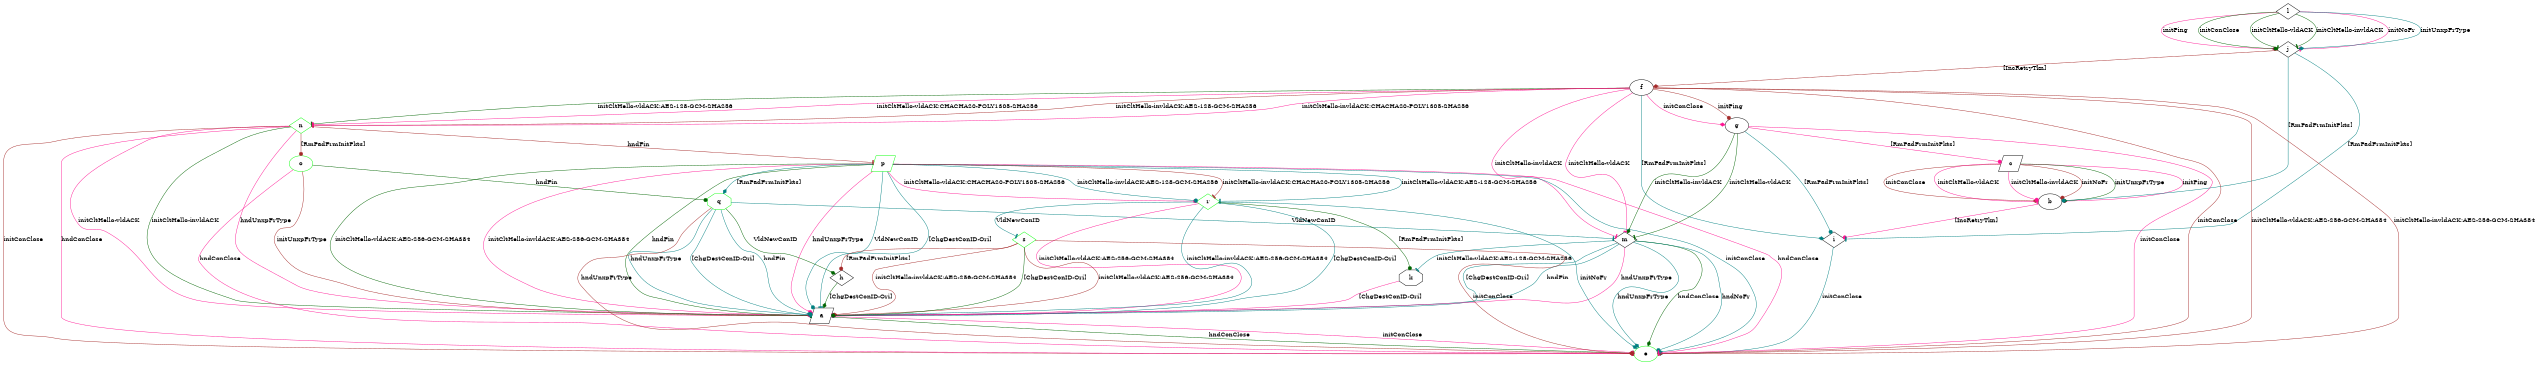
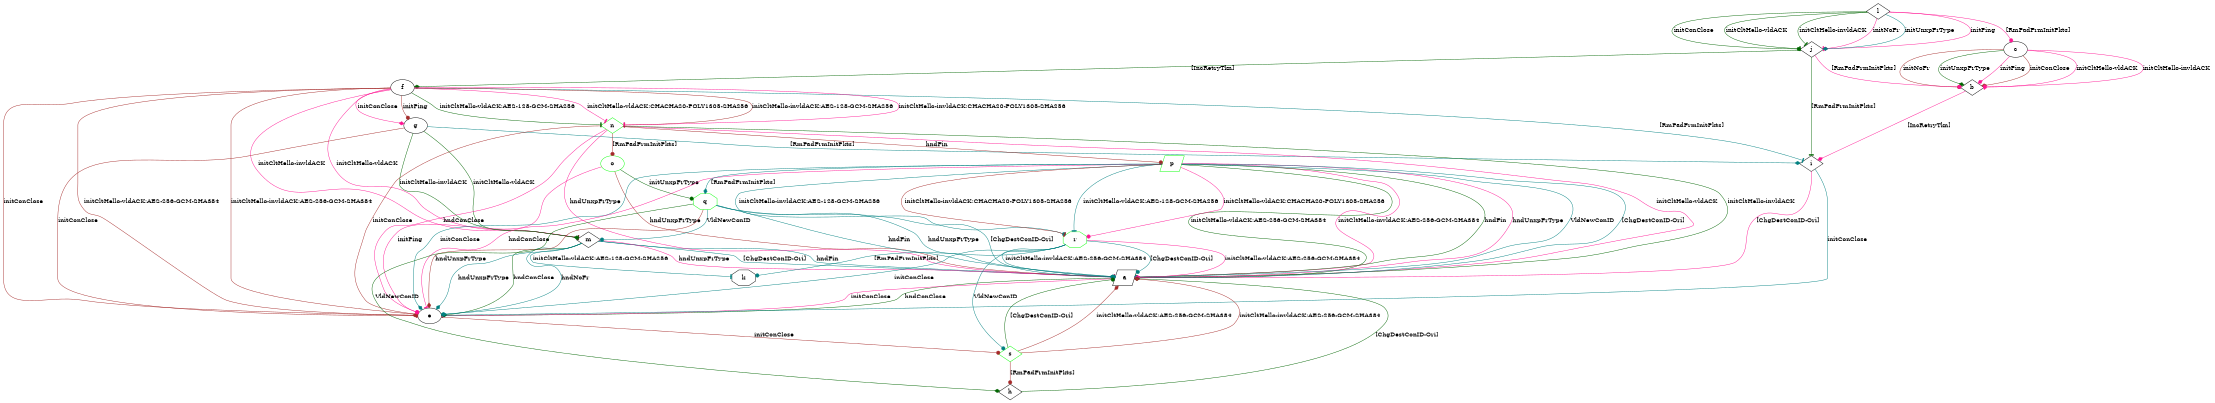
edge "j" -> "f": color brown -> darkgreen
edge "n" -> "p": arrowhead tee -> dot
edge "g" -> "c": now "l" -> "c"
node "c": shape parallelogram -> ellipse
edge "g" -> "i": arrowhead dot -> diamond
edge "o" -> "q": label "hndFin " -> "initUnxpFrType "
edge "j" -> "b": color teal -> deeppink
node "r": shape diamond -> octagon
node "b": shape ellipse -> diamond
edge "r" -> "s": arrowhead tee -> dot
edge "r" -> "k": color darkgreen -> teal
edge "f" -> "i": arrowhead diamond -> tee
edge "q" -> "m": arrowhead tee -> dot
edge "b" -> "i": arrowhead dot -> diamond
edge "j" -> "i": color teal -> darkgreen
edge "g" -> "e": color deeppink -> brown
edge "o" -> "a": label "initUnxpFrType " -> "hndUnxpFrType "
edge "s" -> "e": reversed
edge "o" -> "e": label "hndConClose " -> "initPing "
edge "r" -> "e": label "initNoFr " -> "initConClose "
edge "k" -> "a": now "i" -> "a"
node "e": color green -> black
